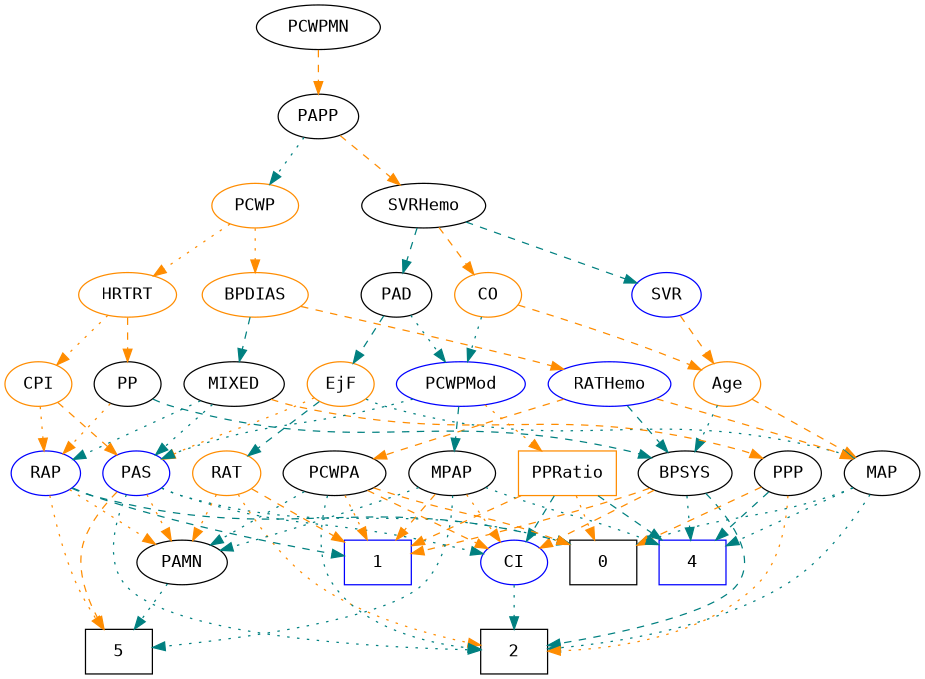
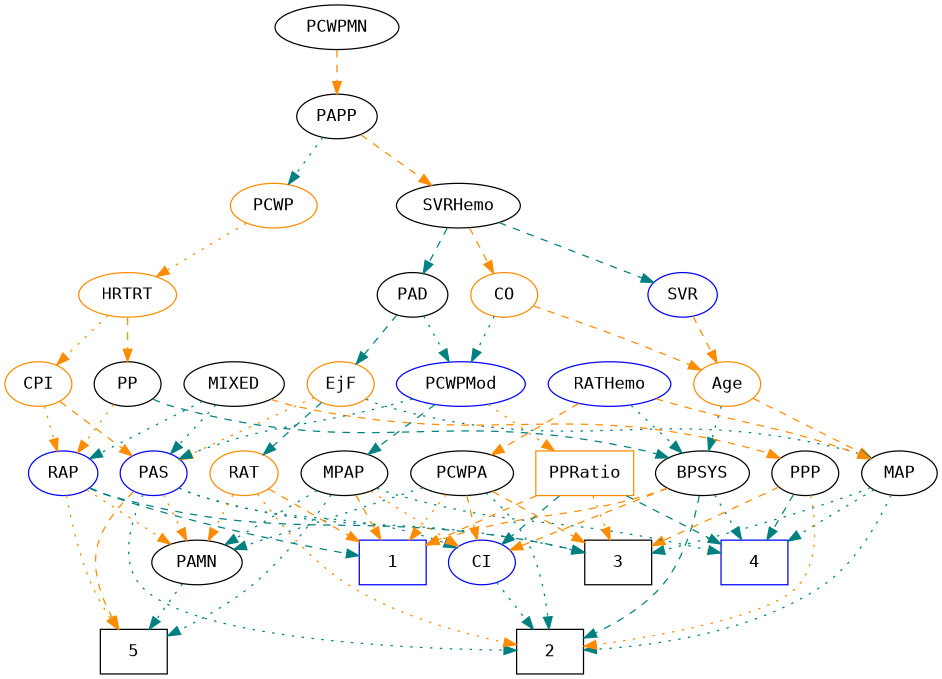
node "BPDIAS": removed
edge "RATHemo" -> "BPSYS": style dashed -> dotted
node "0": label "0" -> "3"
